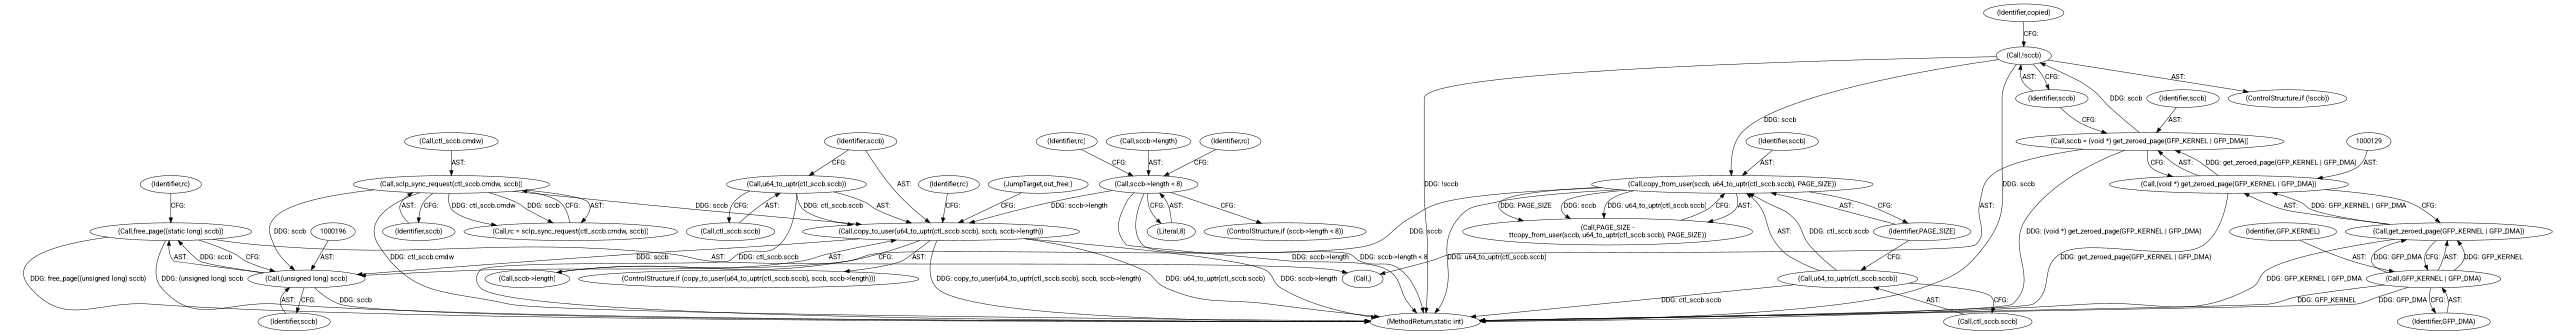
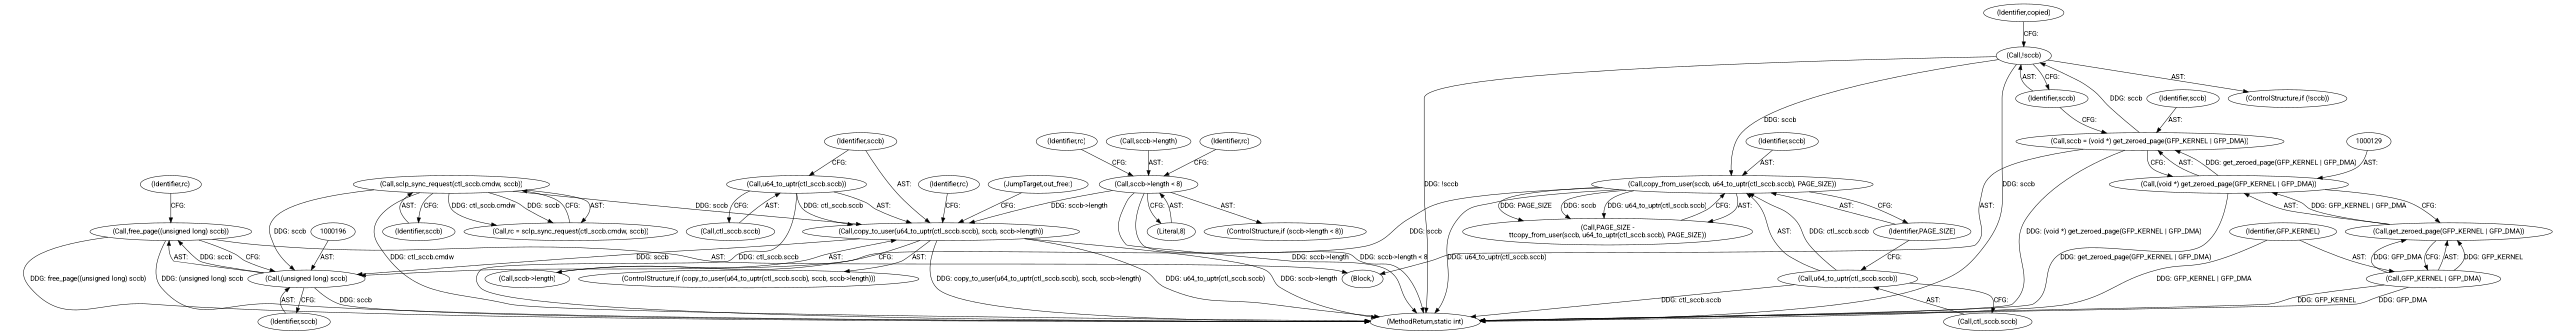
node "(Call,ctl_sccb.cmdw)": removed
edge "(Call,sccb->length < 8)" -> "(ControlStructure,if (sccb->length < 8))": label "CFG: " -> "AST: "
node "(Call,free_page((static long) sccb))": label "(Call,free_page((static long) sccb))" -> "(Call,free_page((unsigned long) sccb))"
node "(Call,)": label "(Call,)" -> "(Block,)"
edge "(Call,get_zeroed_page(GFP_KERNEL | GFP_DMA))" -> "(MethodReturn,static int)": now "(Identifier,GFP_KERNEL)" -> "(MethodReturn,static int)"
node "(Identifier,GFP_DMA)": removed
